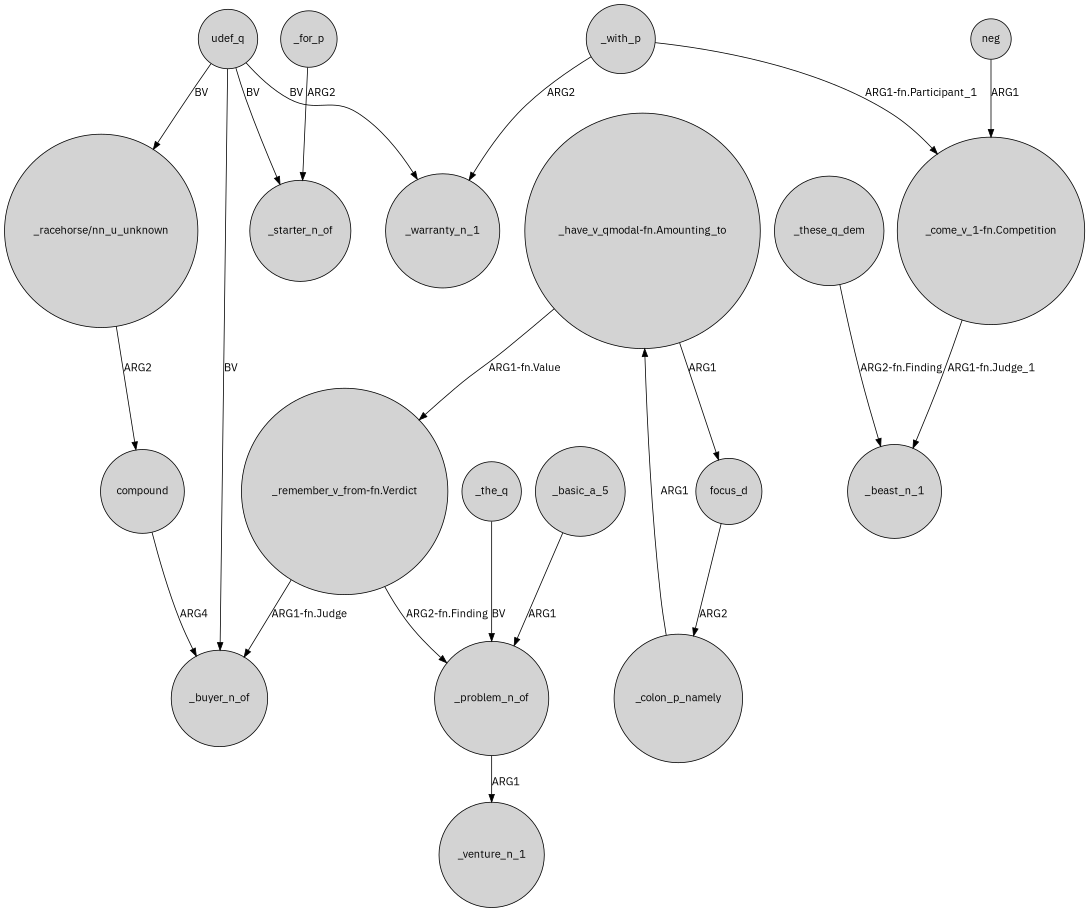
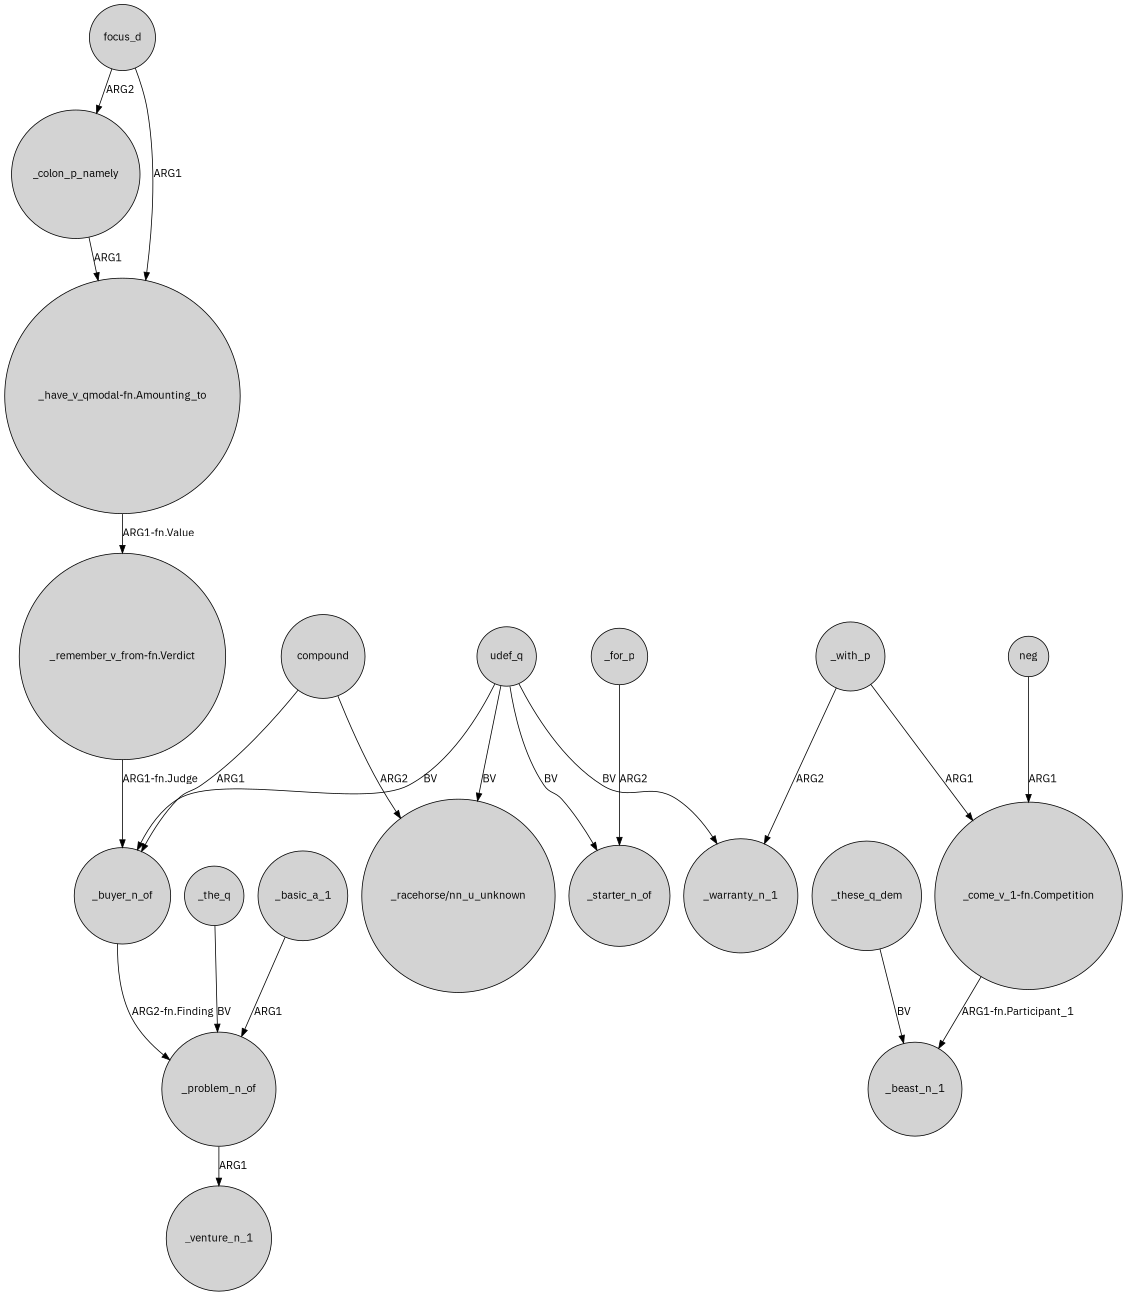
edge "_with_p" -> "_come_v_1-fn.Competition": label "ARG1-fn.Participant_1" -> "ARG1"
edge "_these_q_dem" -> "_beast_n_1": label "ARG2-fn.Finding" -> "BV"
edge "_come_v_1-fn.Competition" -> "_beast_n_1": label "ARG1-fn.Judge_1" -> "ARG1-fn.Participant_1"
edge "_racehorse/nn_u_unknown" -> "compound": reversed
edge "_have_v_qmodal-fn.Amounting_to" -> "focus_d": reversed
node "_basic_a_5": label "_basic_a_5" -> "_basic_a_1"
edge "compound" -> "_buyer_n_of": label "ARG4" -> "ARG1"
edge "_remember_v_from-fn.Verdict" -> "_problem_n_of": now "_buyer_n_of" -> "_problem_n_of"
